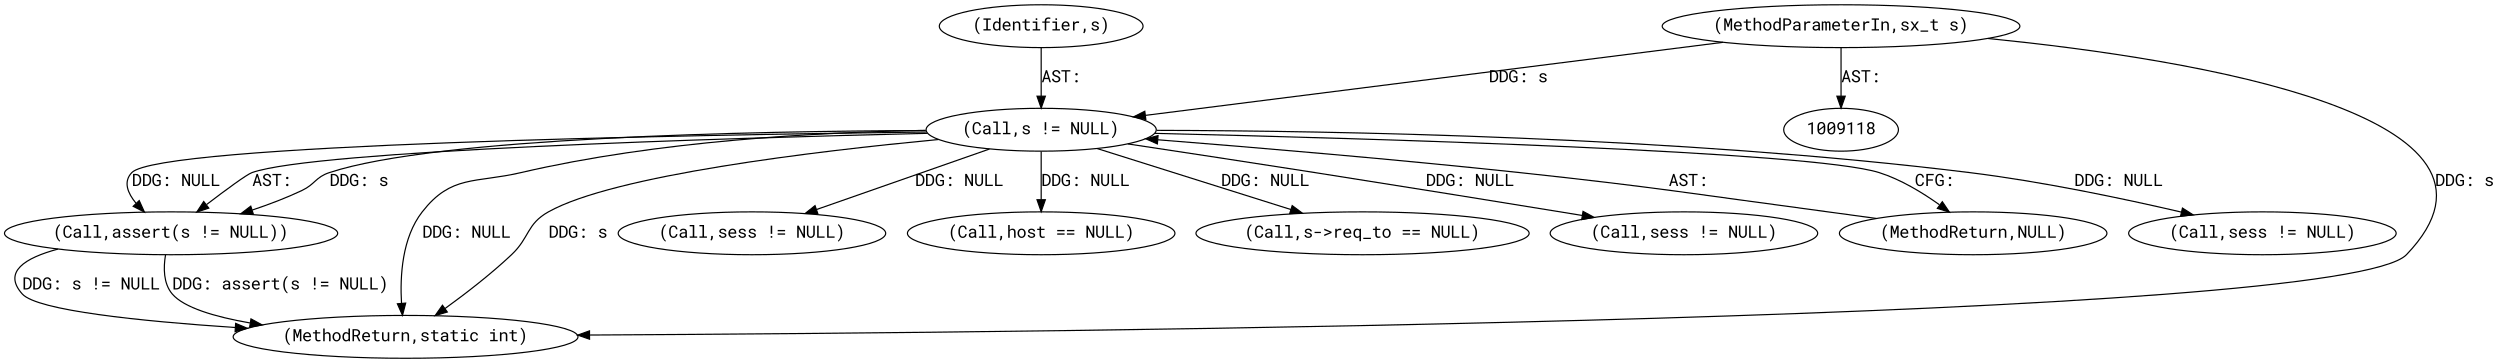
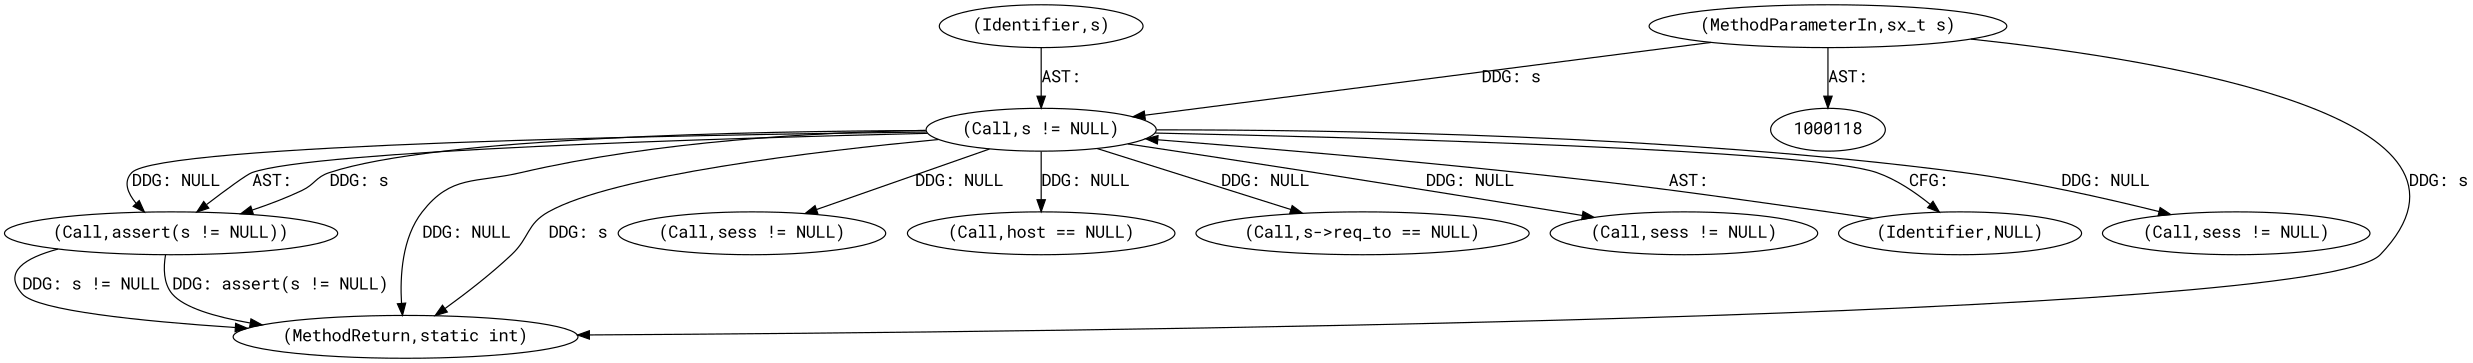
node "1009118": label "1009118" -> "1000118"
node "(MethodReturn,NULL)": label "(MethodReturn,NULL)" -> "(Identifier,NULL)"
